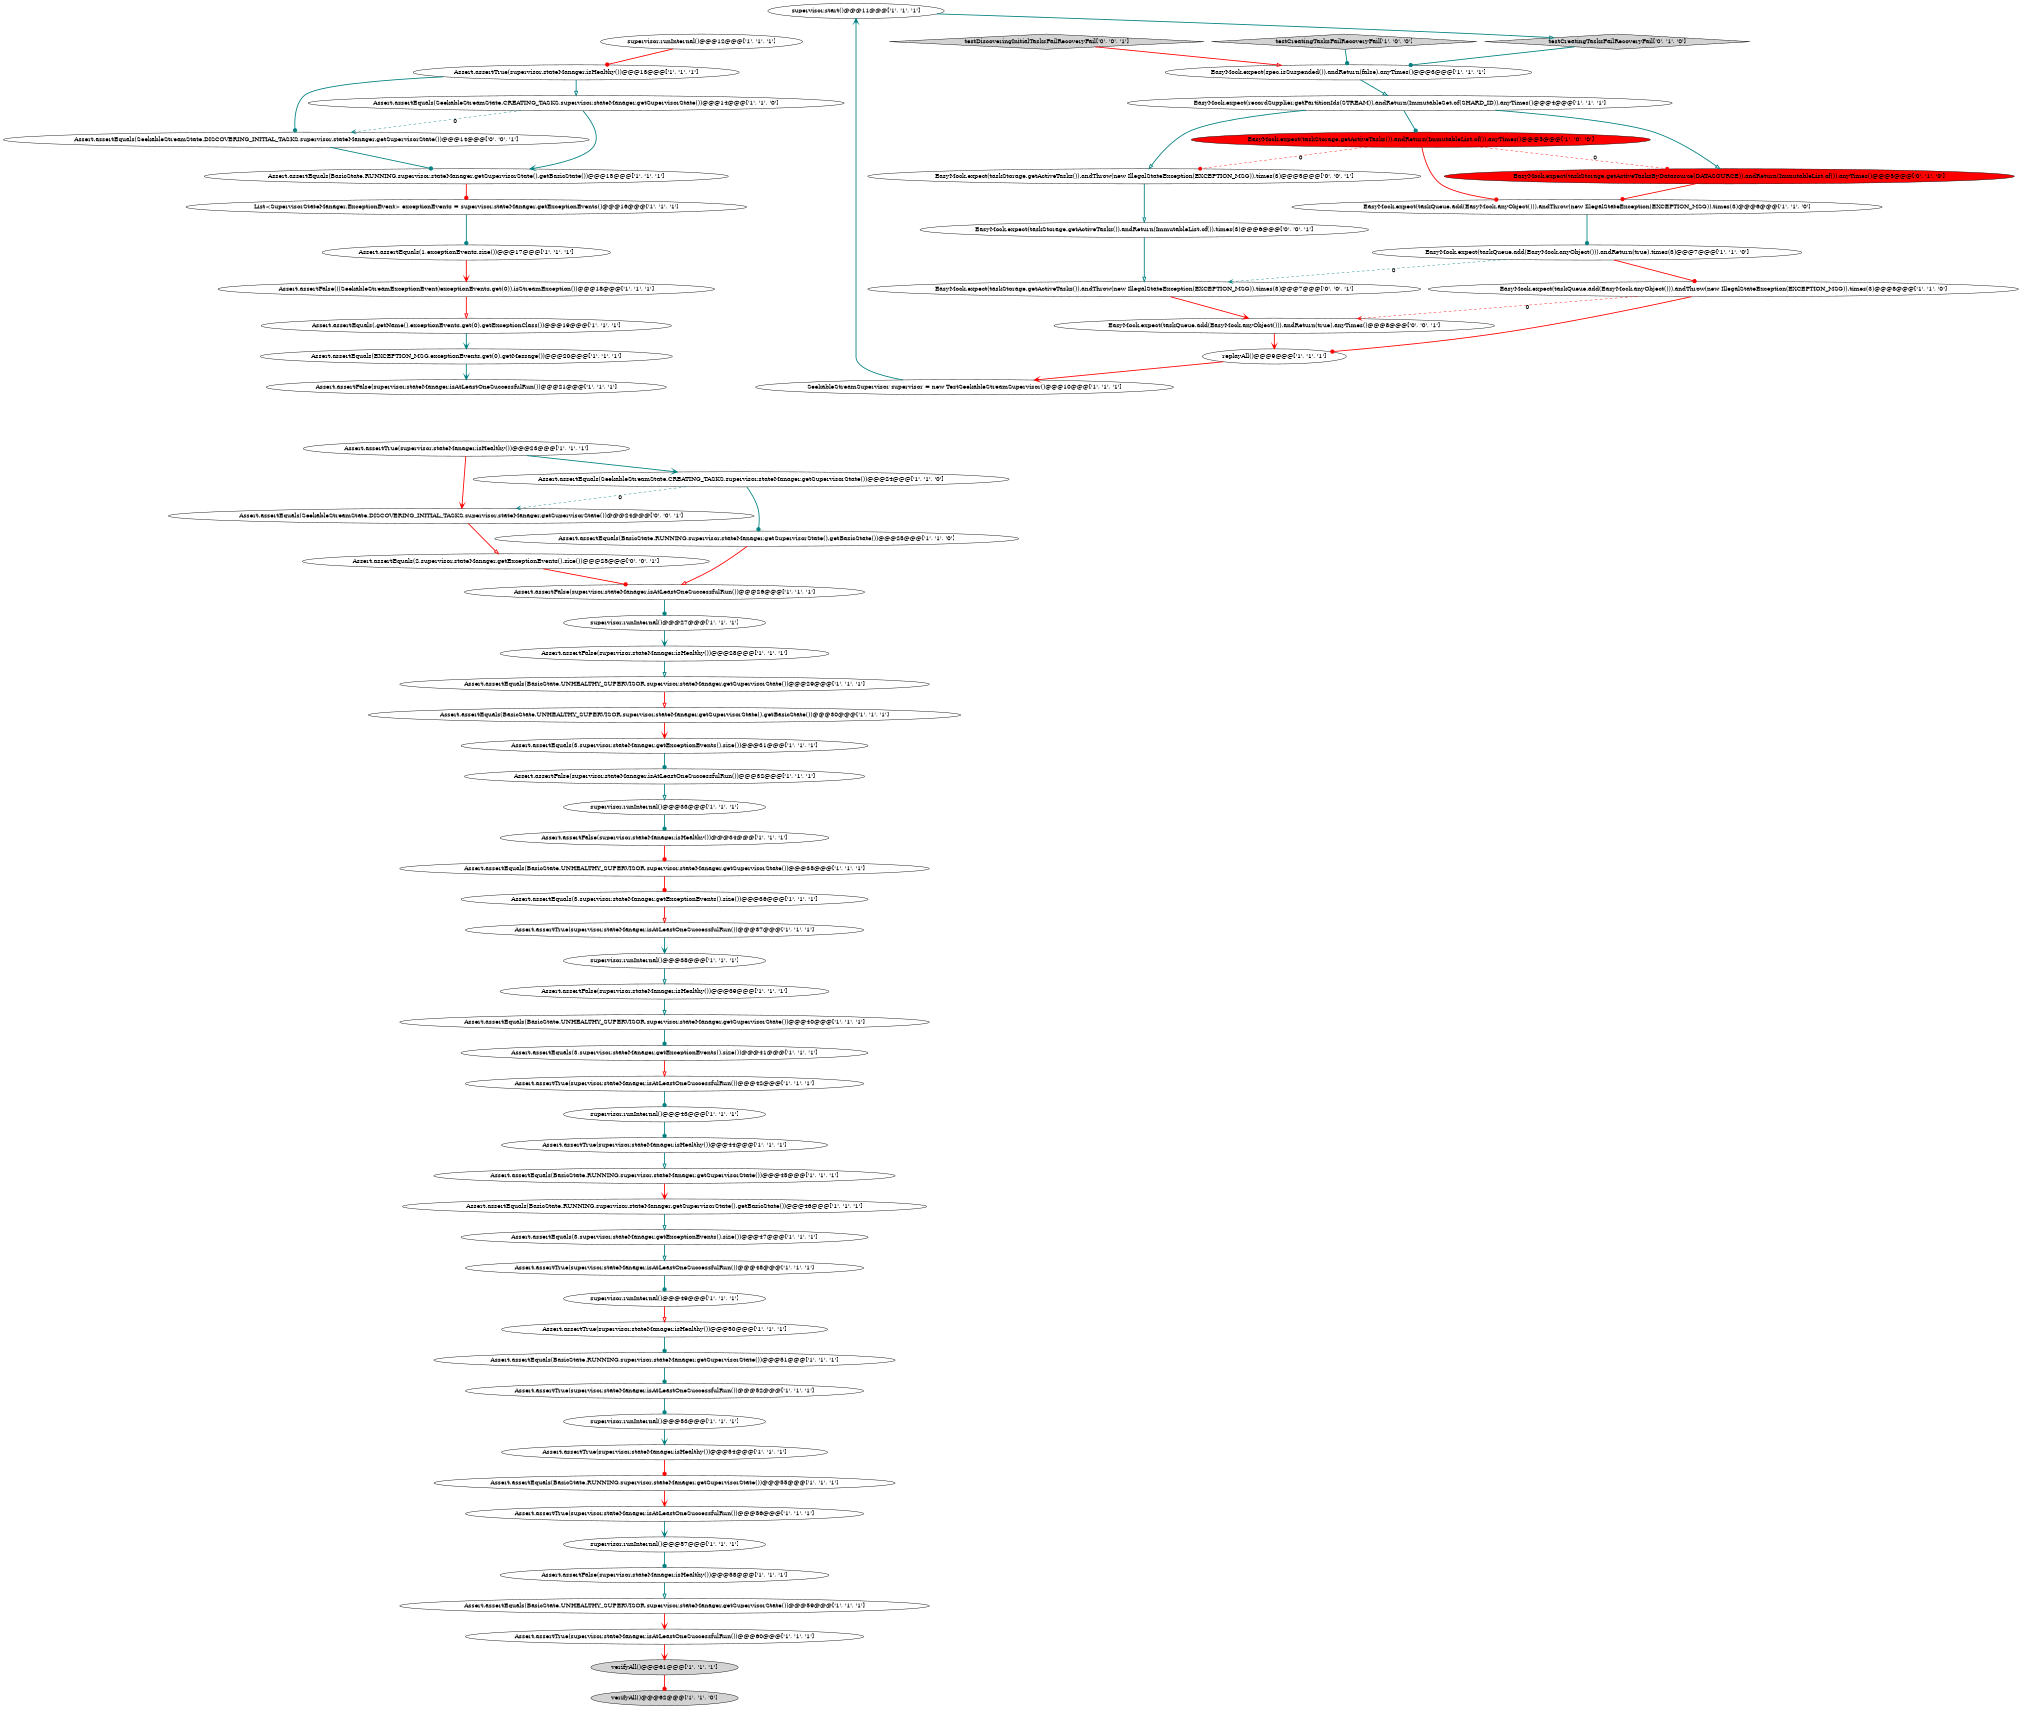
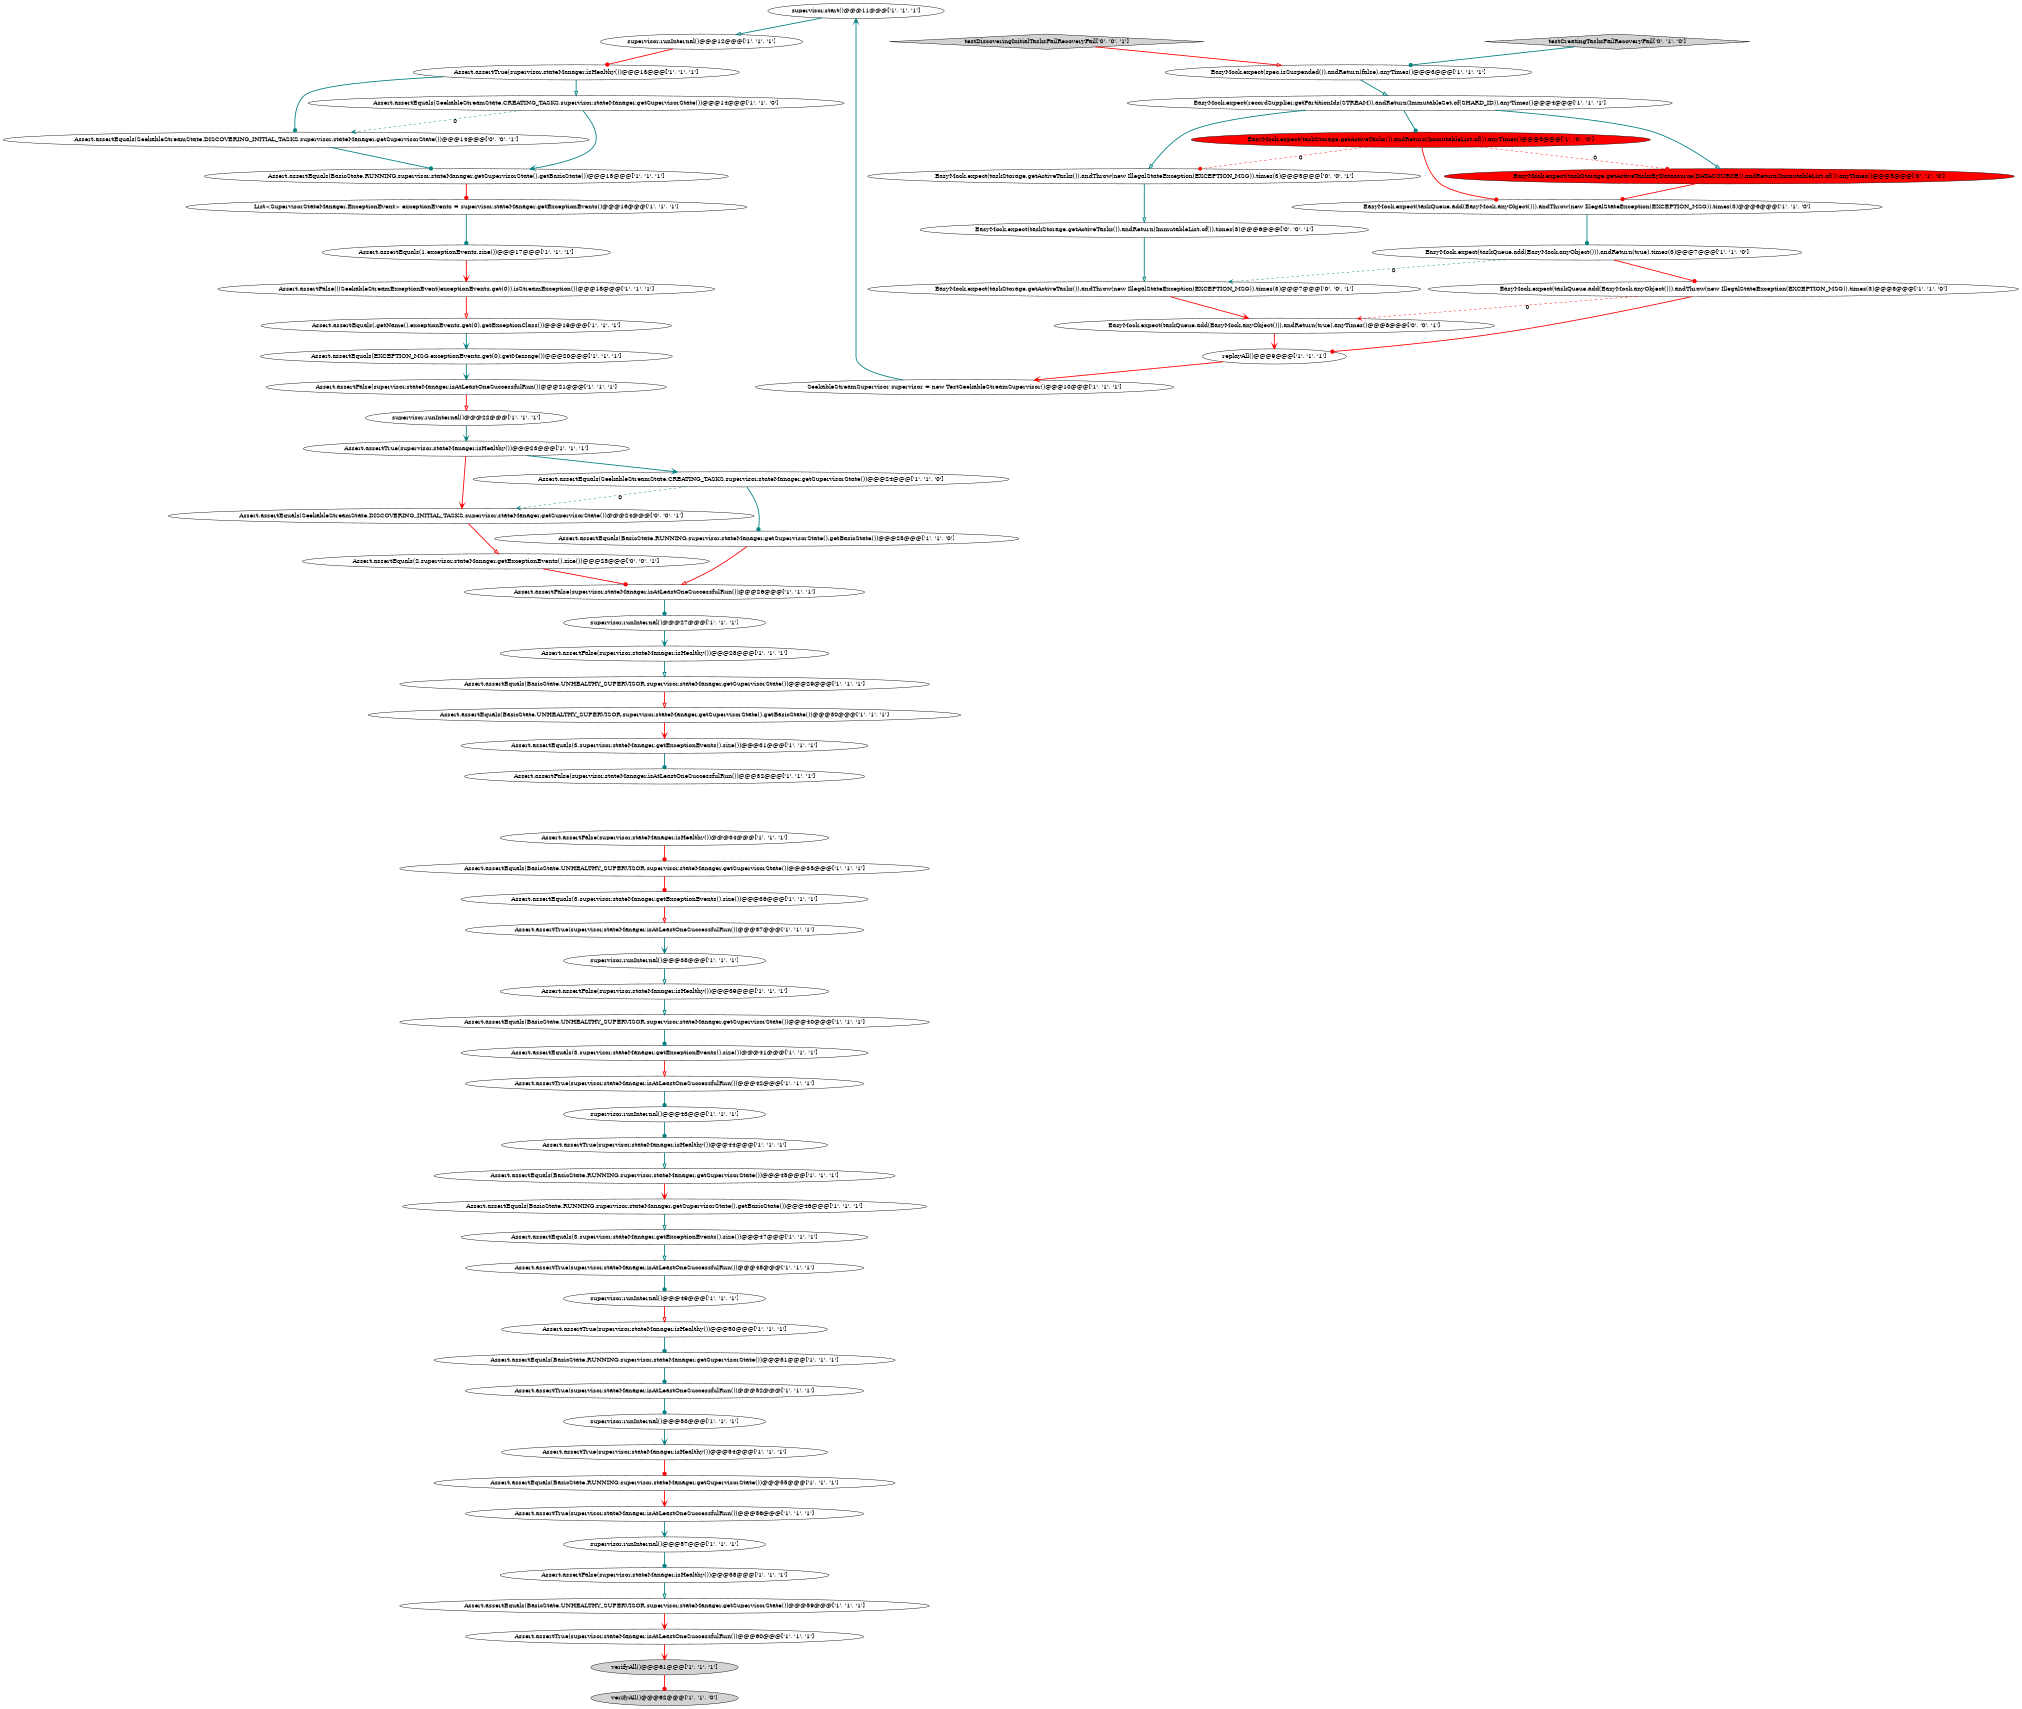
edge "supervisor.start()@@@11@@@['1', '1', '1']" -> "testCreatingTasksFailRecoveryFail['0', '1', '0']": now "supervisor.start()@@@11@@@['1', '1', '1']" -> "supervisor.runInternal()@@@12@@@['1', '1', '1']"
node "testCreatingTasksFailRecoveryFail['1', '0', '0']": removed
node "supervisor.runInternal()@@@22@@@['1', '1', '1']": added
node "supervisor.runInternal()@@@33@@@['1', '1', '1']": removed
